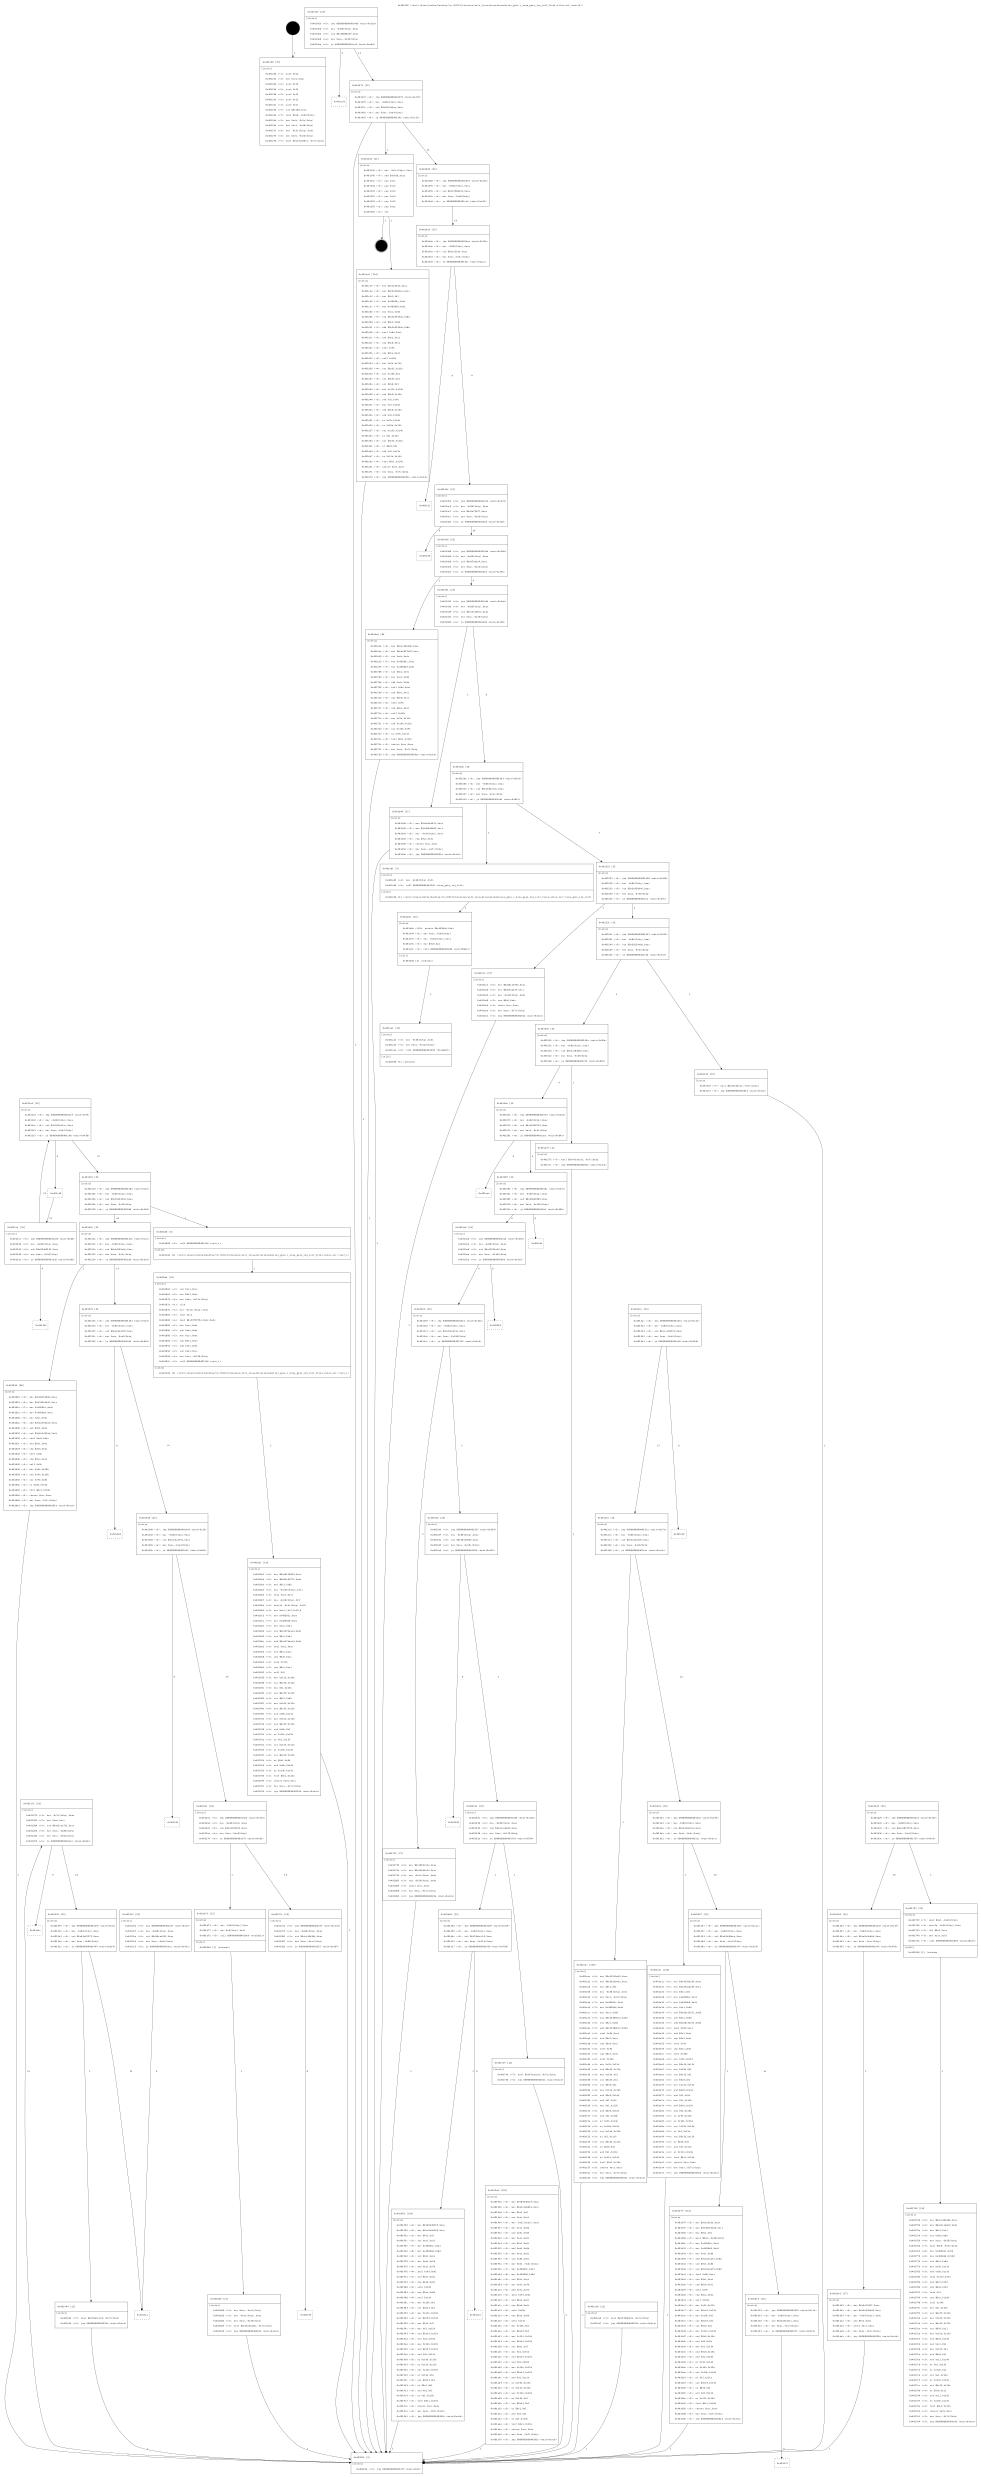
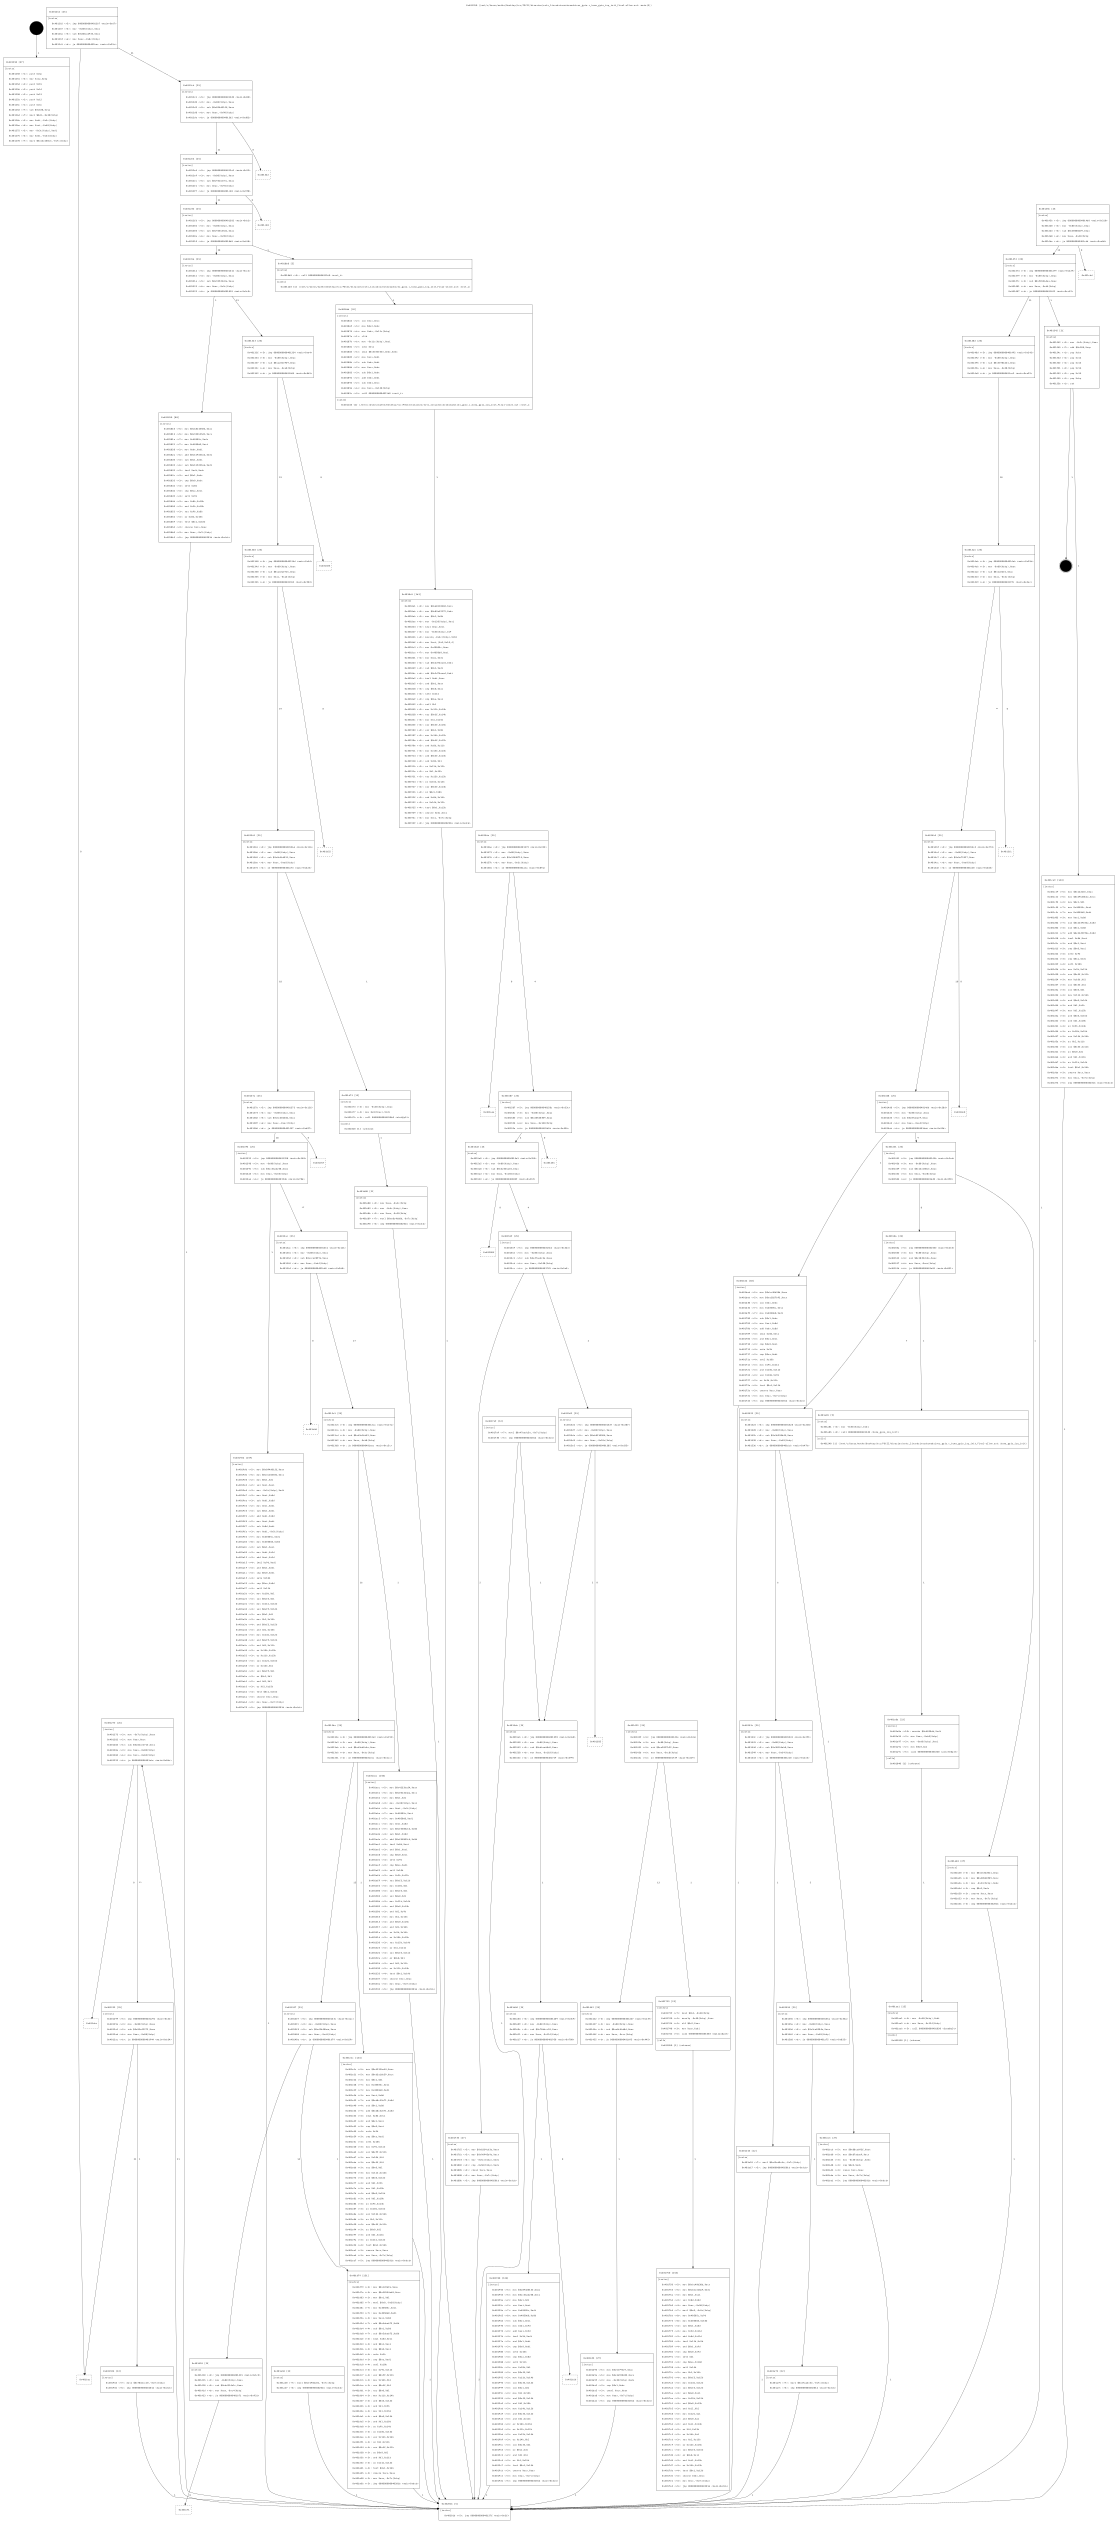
edge "0x401555 [25]" -> "0x40156e [25]": removed, label "4"
node "0x401393 [25]": added
edge "0x401c48" -> "0x4012cb [25]": now "0x4012b2 [25]" -> "0x4012cb [25]"
edge "0x4015eb [25]" -> "0x4017e9 [12]": reversed
